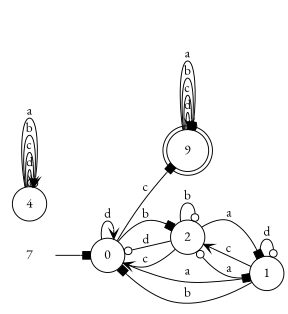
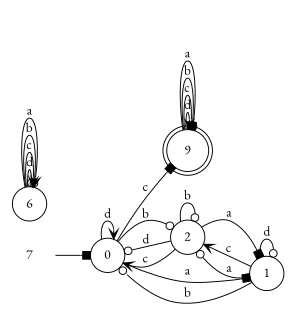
node "4": label "4" -> "6"
edge "0" -> "2": arrowhead box -> odot
edge "1" -> "0": arrowhead box -> odot
